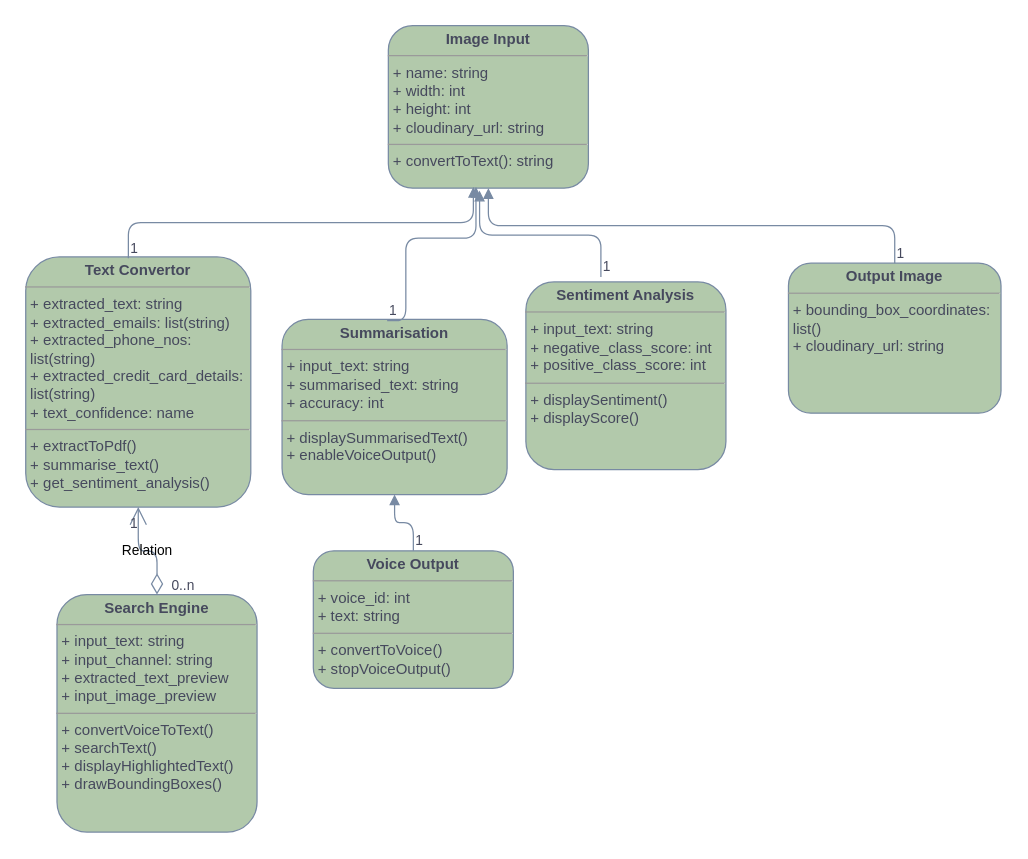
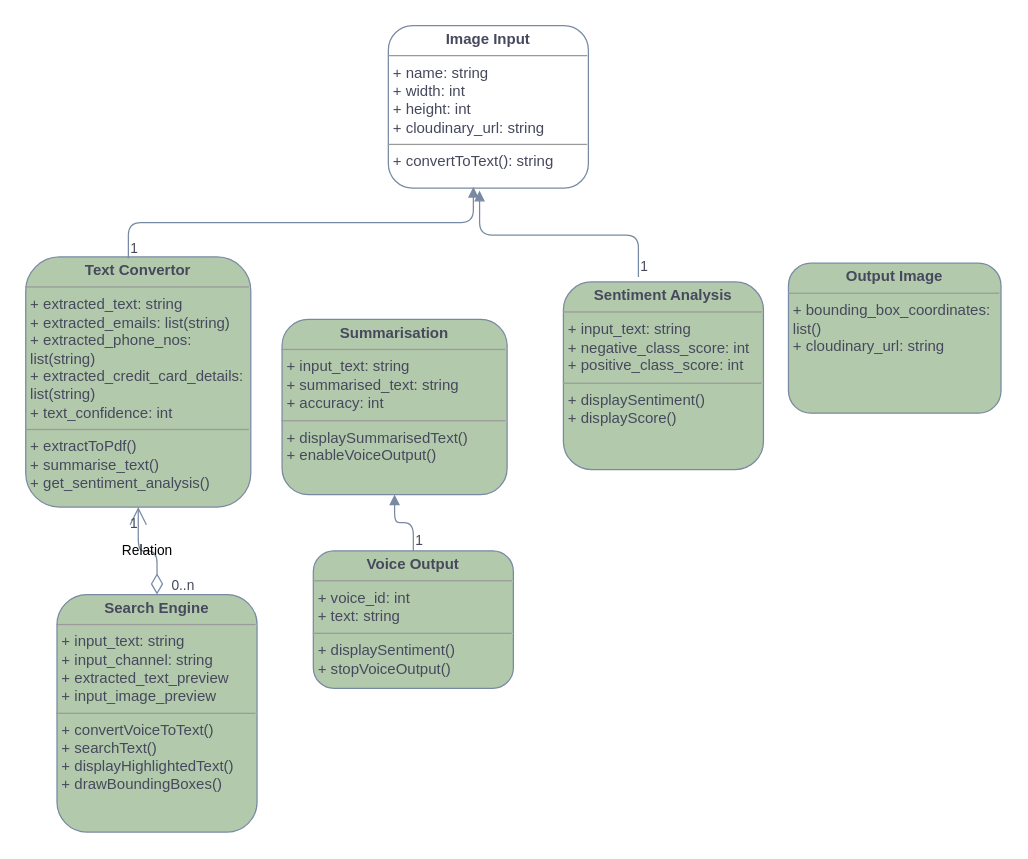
node "Image Input + name: string + width: int + height: int + cloudinary_url: string + convertToText(): string": fillcolor #b2c9ab -> #ffffff
edge "Output Image + bounding_box_coordinates: list() + cloudinary_url: string" -> "Image Input + name: string + width: int + height: int + cloudinary_url: string + convertToText(): string": removed, label "1"
edge "Summarisation + input_text: string + summarised_text: string + accuracy: int + displaySummarisedText() + enableVoiceOutput()" -> "Image Input + name: string + width: int + height: int + cloudinary_url: string + convertToText(): string": removed, label "1"
node "Text Convertor + extracted_text: string + extracted_emails: list(string) + extracted_phone_nos: list(string) + extracted_credit_card_details: list(string) + text_confidence: name + extractToPdf() + summarise_text() + get_sentiment_analysis()": label "Text Convertor + extracted_text: string + extracted_emails: list(string) + extracted_phone_nos: list(string) + extracted_credit_card_details: list(string) + text_confidence: name + extractToPdf() + summarise_text() + get_sentiment_analysis()" -> "Text Convertor + extracted_text: string + extracted_emails: list(string) + extracted_phone_nos: list(string) + extracted_credit_card_details: list(string) + text_confidence: int + extractToPdf() + summarise_text() + get_sentiment_analysis()"
node "Sentiment Analysis + input_text: string + negative_class_score: int + positive_class_score: int + displaySentiment() + displayScore()": moved (626, 376) -> (663, 376)
node "Voice Output + voice_id: int + text: string + convertToVoice() + stopVoiceOutput()": label "Voice Output + voice_id: int + text: string + convertToVoice() + stopVoiceOutput()" -> "Voice Output + voice_id: int + text: string + displaySentiment() + stopVoiceOutput()"
